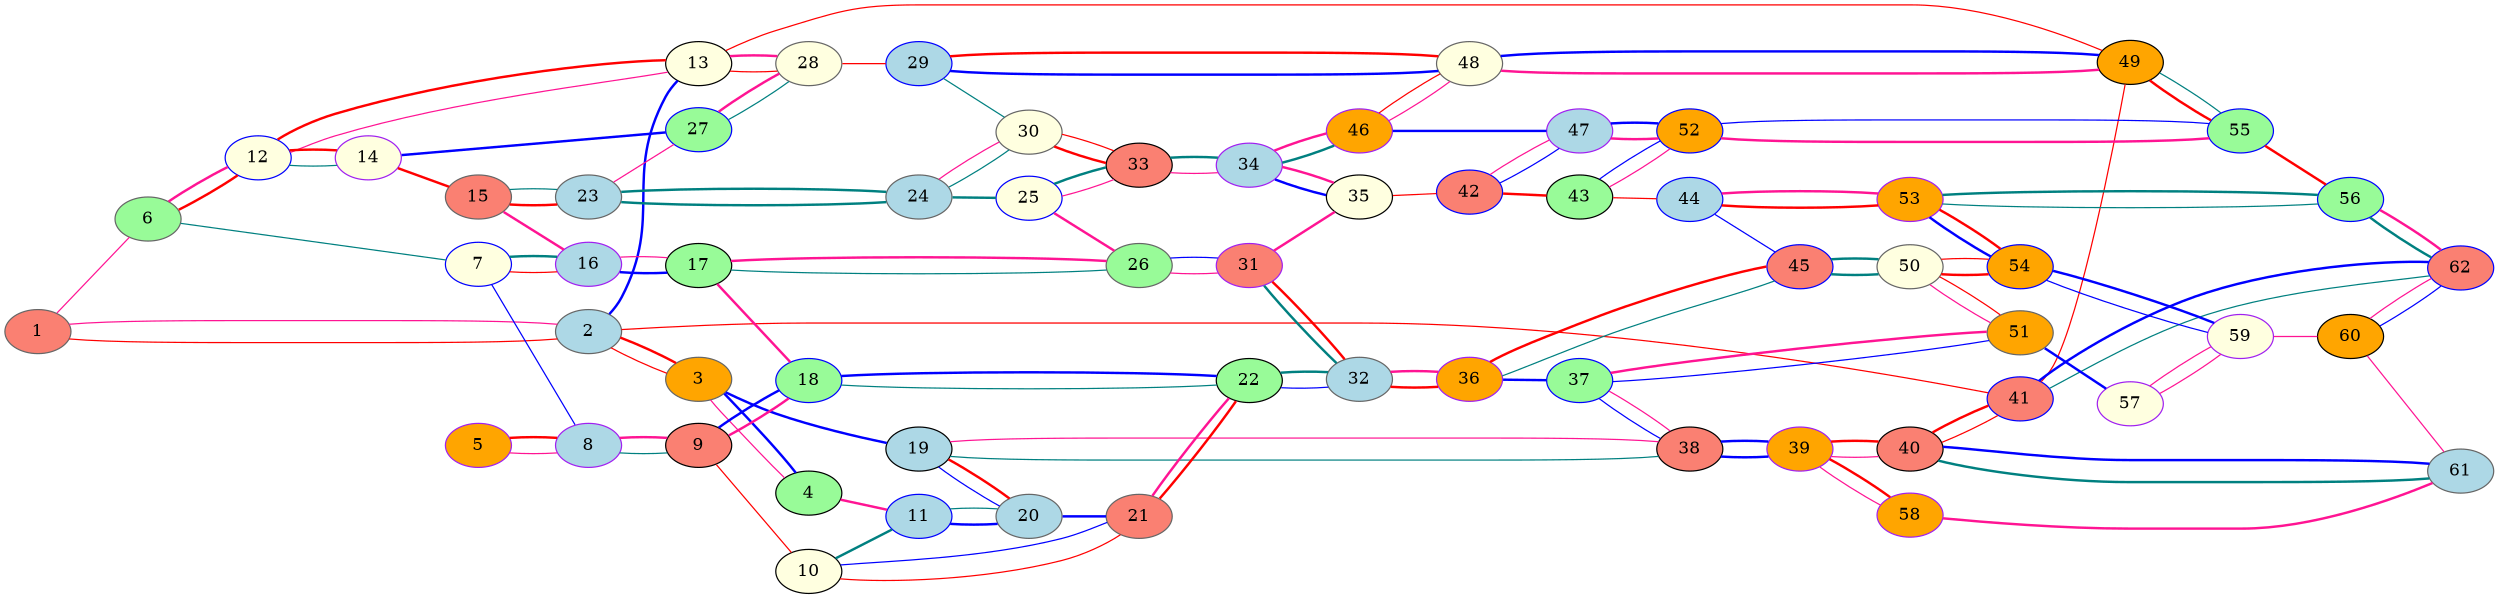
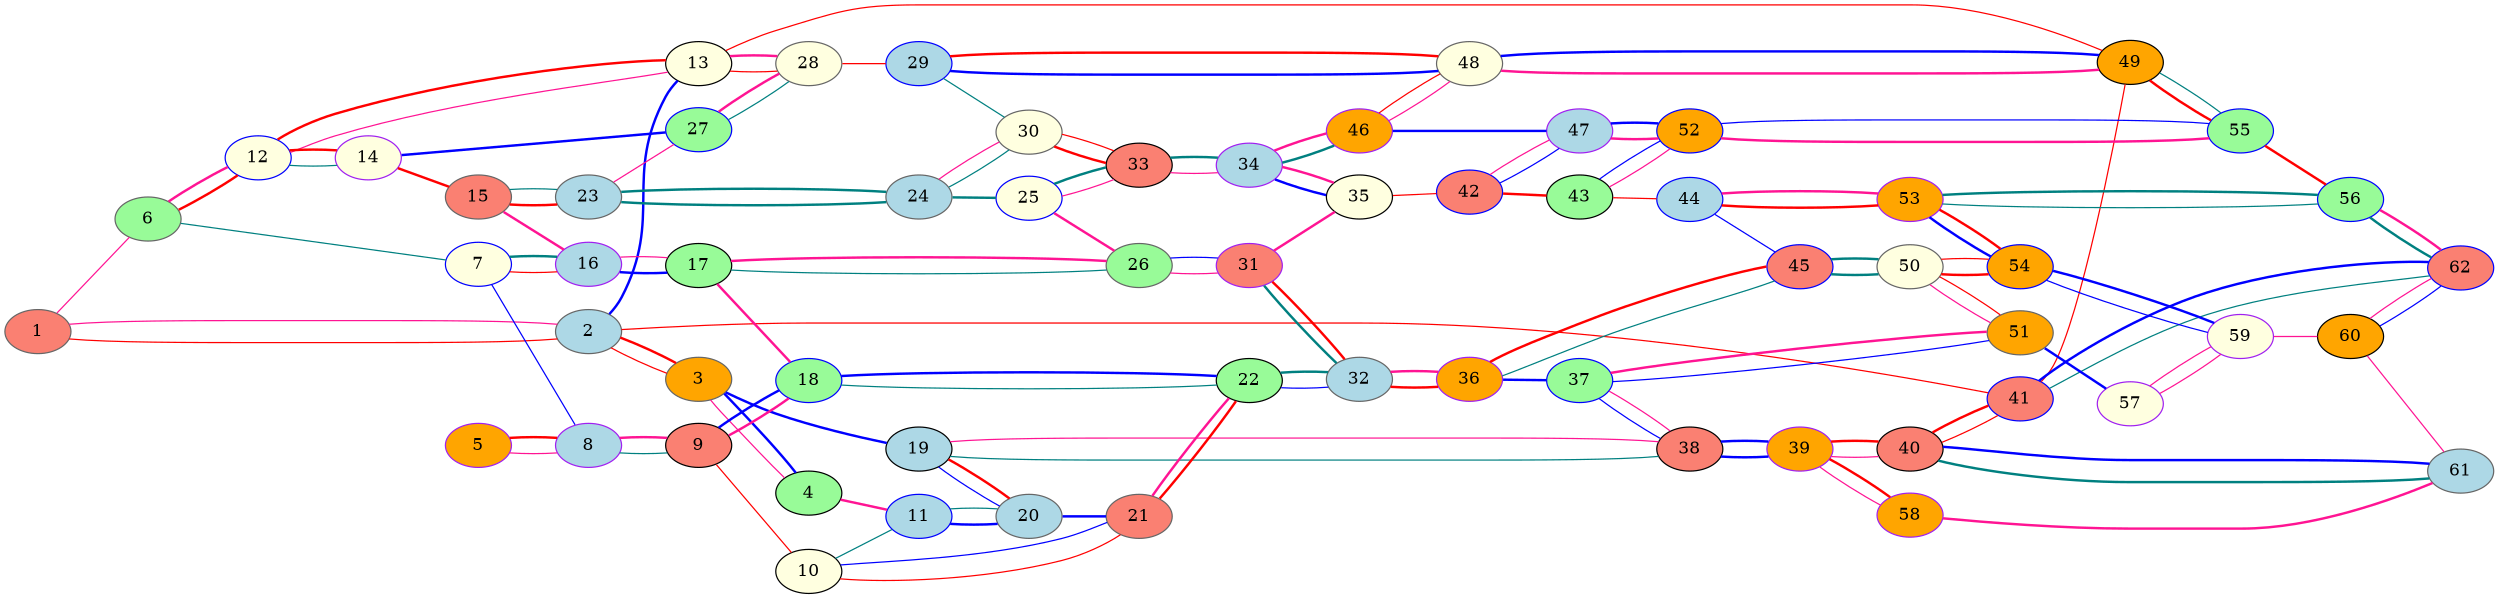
edge "11" -- "10": style bold -> solid
